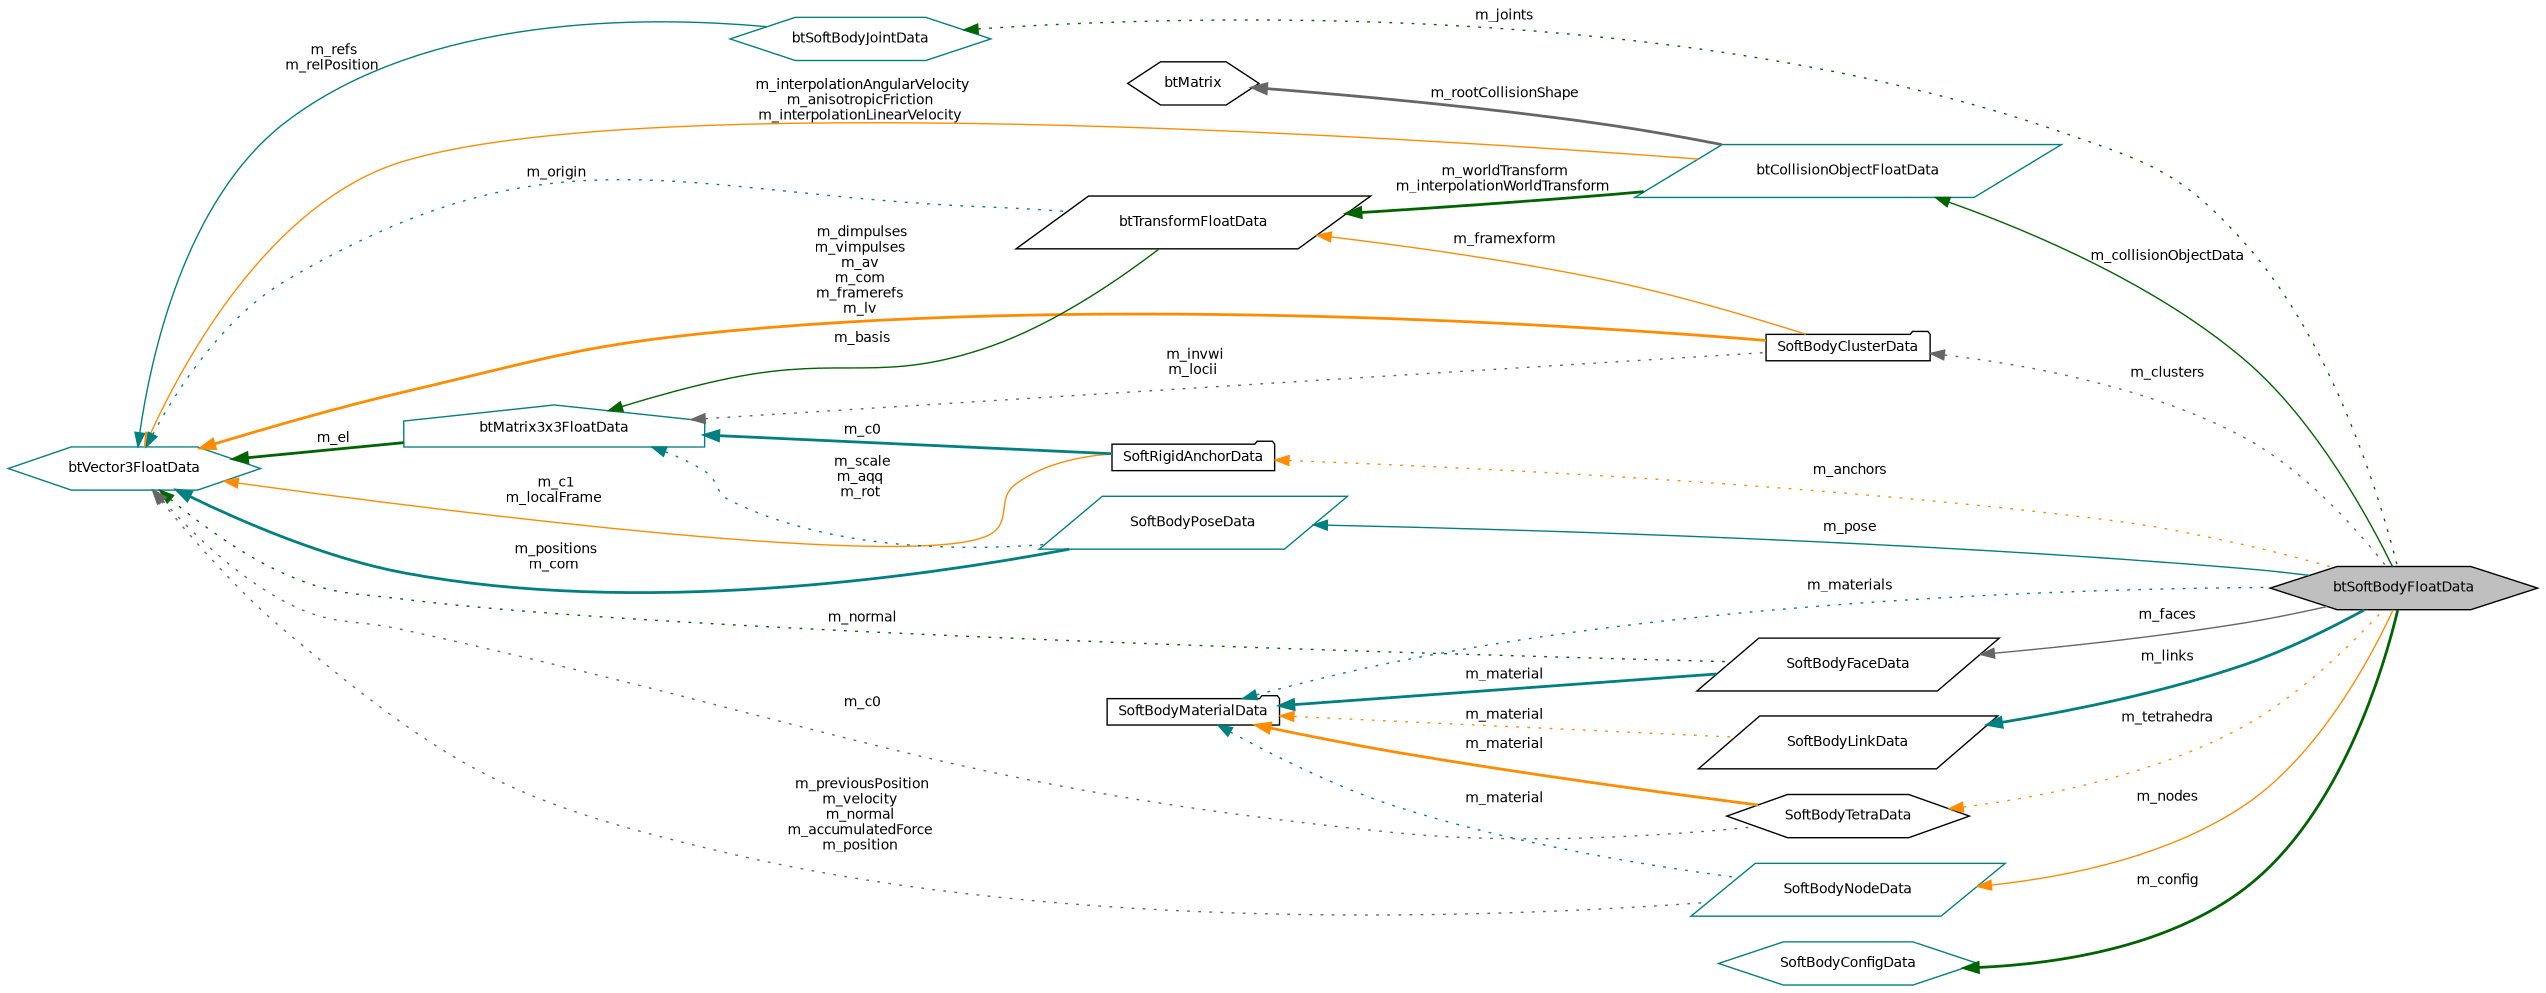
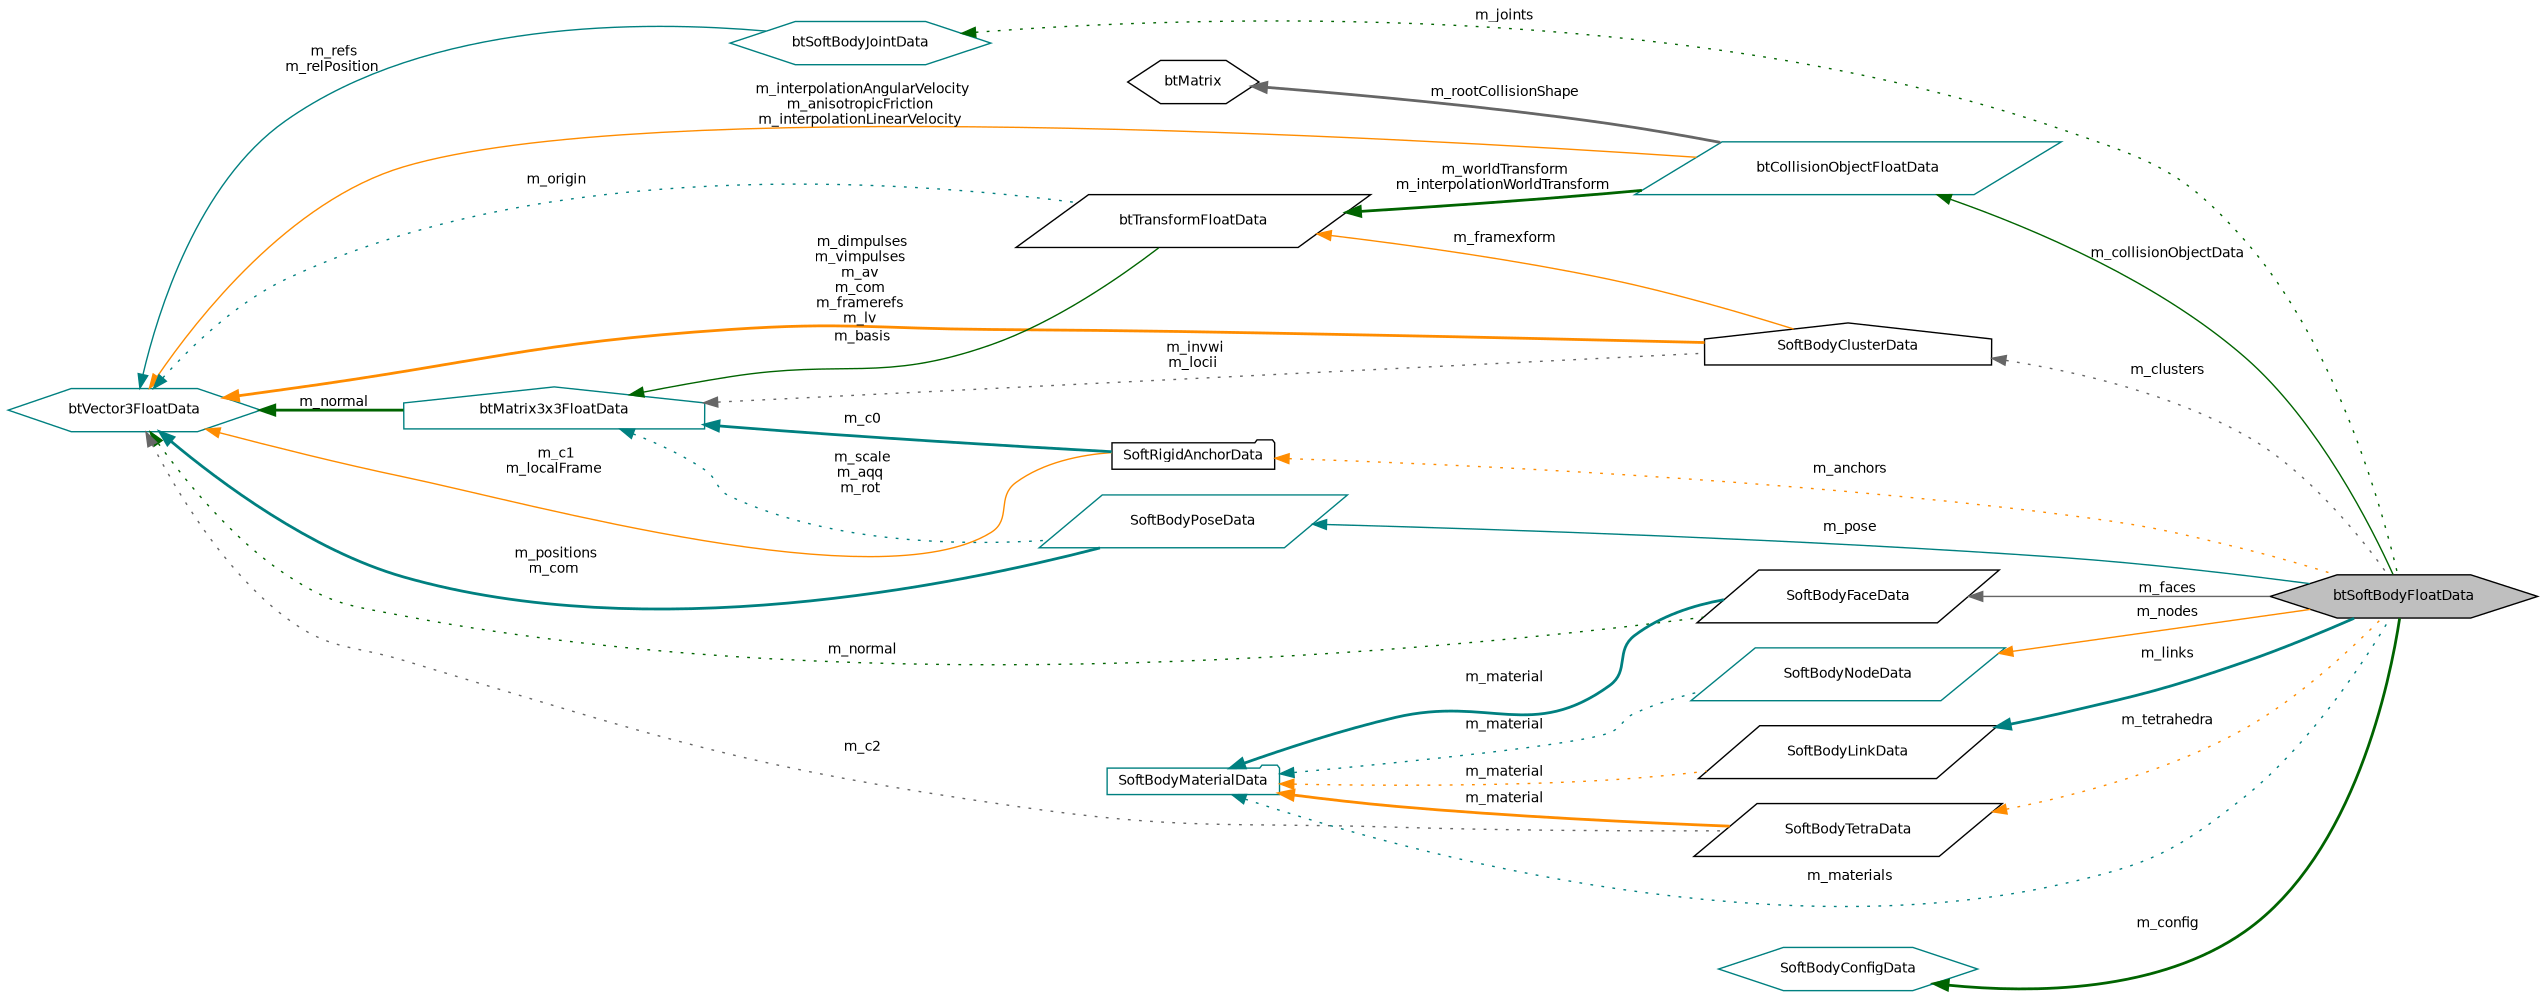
node "SoftBodyClusterData": shape folder -> house
edge "btMatrix3x3FloatData" -> "btVector3FloatData": label " m_el" -> " m_normal"
edge "SoftBodyTetraData" -> "btVector3FloatData": label " m_c0" -> " m_c2"
node "SoftBodyMaterialData": color black -> teal
node "SoftBodyTetraData": shape hexagon -> parallelogram
edge "SoftBodyNodeData" -> "btVector3FloatData": removed, label "m_previousPosition m_velocity m_normal m_accumulatedForce m_position"
